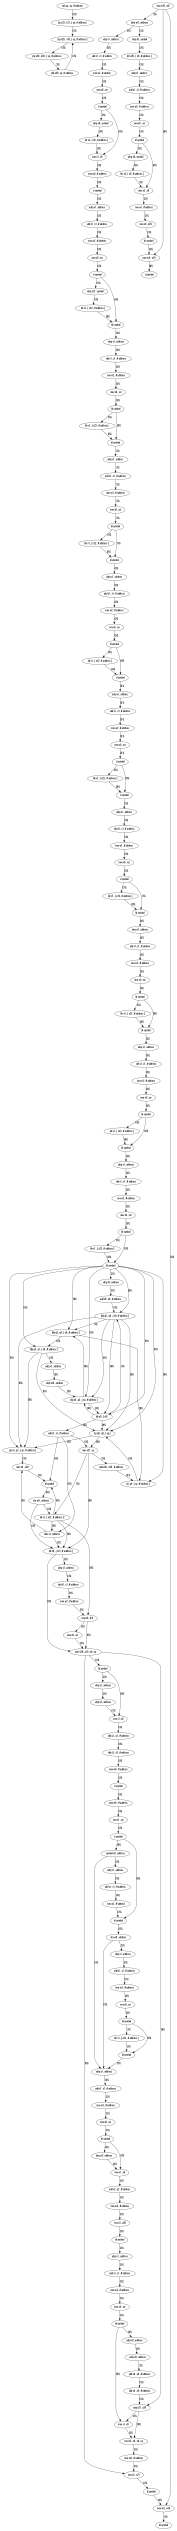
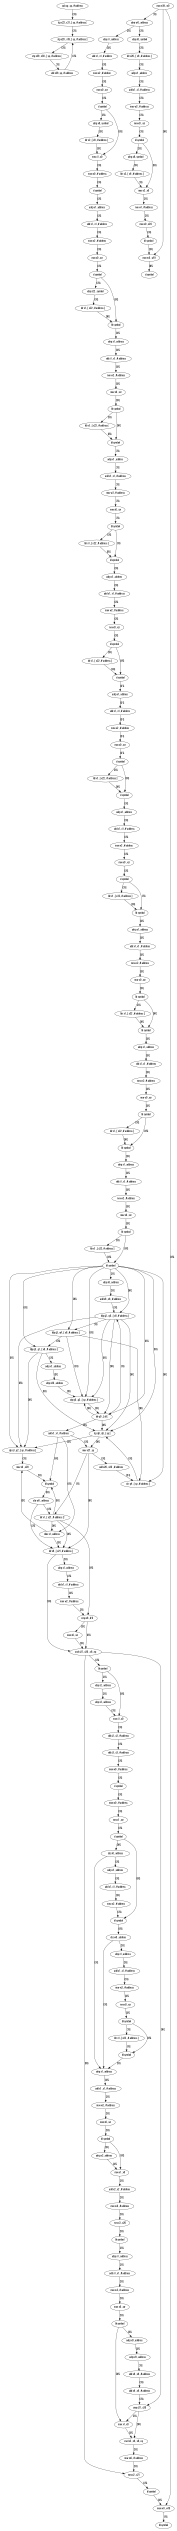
edge "stp q0 , q3 , [ sp , # address ]" -> "ldp q3 , q4 , [ x8 , # address ]": reversed
node "csel x29 , x20 , x8 , eq": label "csel x29 , x20 , x8 , eq" -> "csel x21 , x20 , x8 , eq"
node "symbol x0 , address": label "symbol x0 , address" -> "cbz x0 , address"
